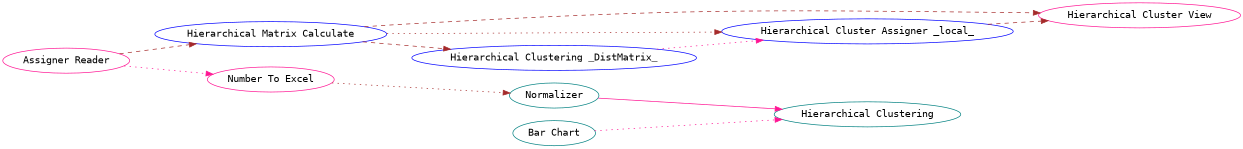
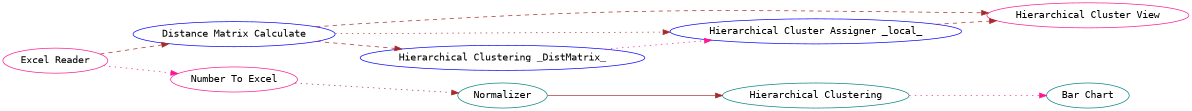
node "Hierarchical Matrix Calculate": label "Hierarchical Matrix Calculate" -> "Distance Matrix Calculate"
node "Assigner Reader": label "Assigner Reader" -> "Excel Reader"
edge "Normalizer" -> "Hierarchical Clustering": color deeppink -> brown
edge "Bar Chart" -> "Hierarchical Clustering": reversed
